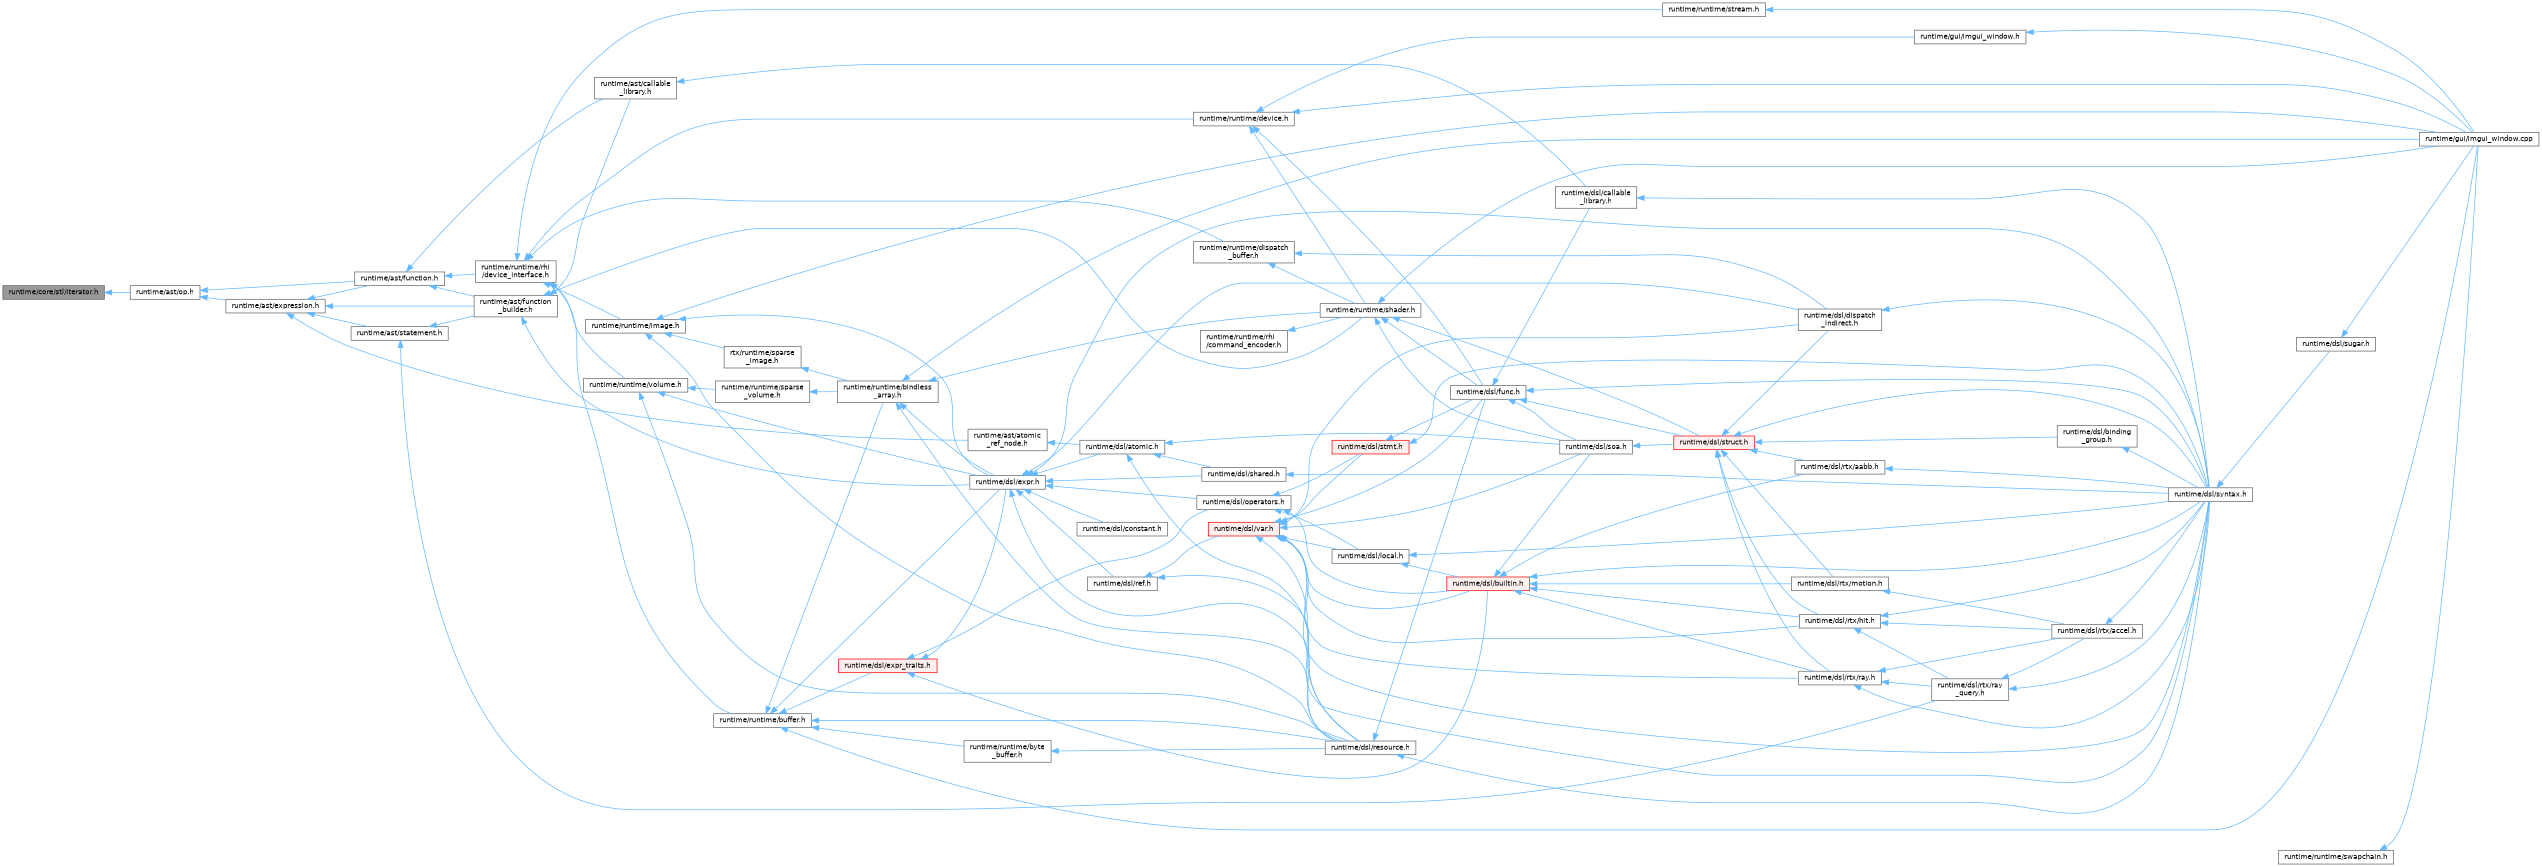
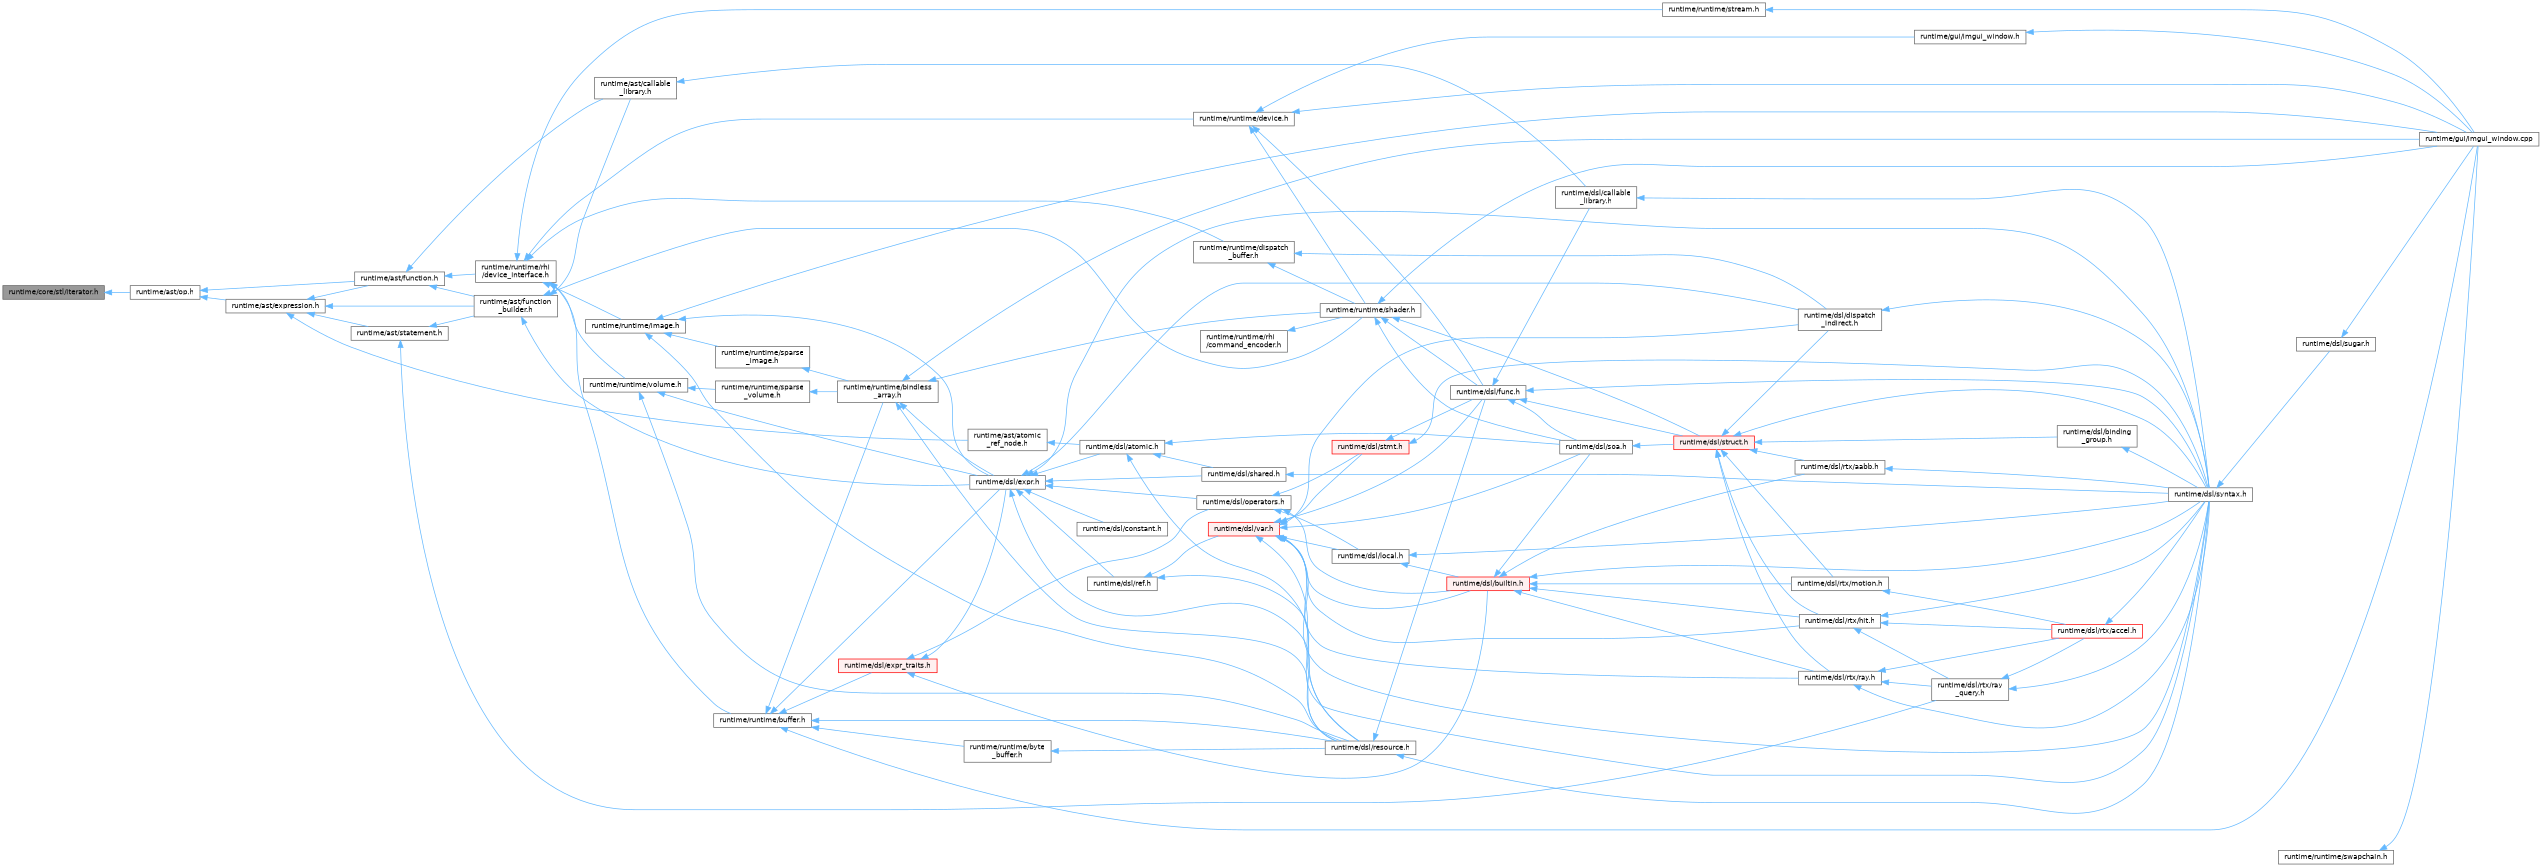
node "rtx/runtime/sparse _image.h": label "rtx/runtime/sparse _image.h" -> "runtime/runtime/sparse _image.h"
node "runtime/dsl/rtx/accel.h": color grey40 -> red
